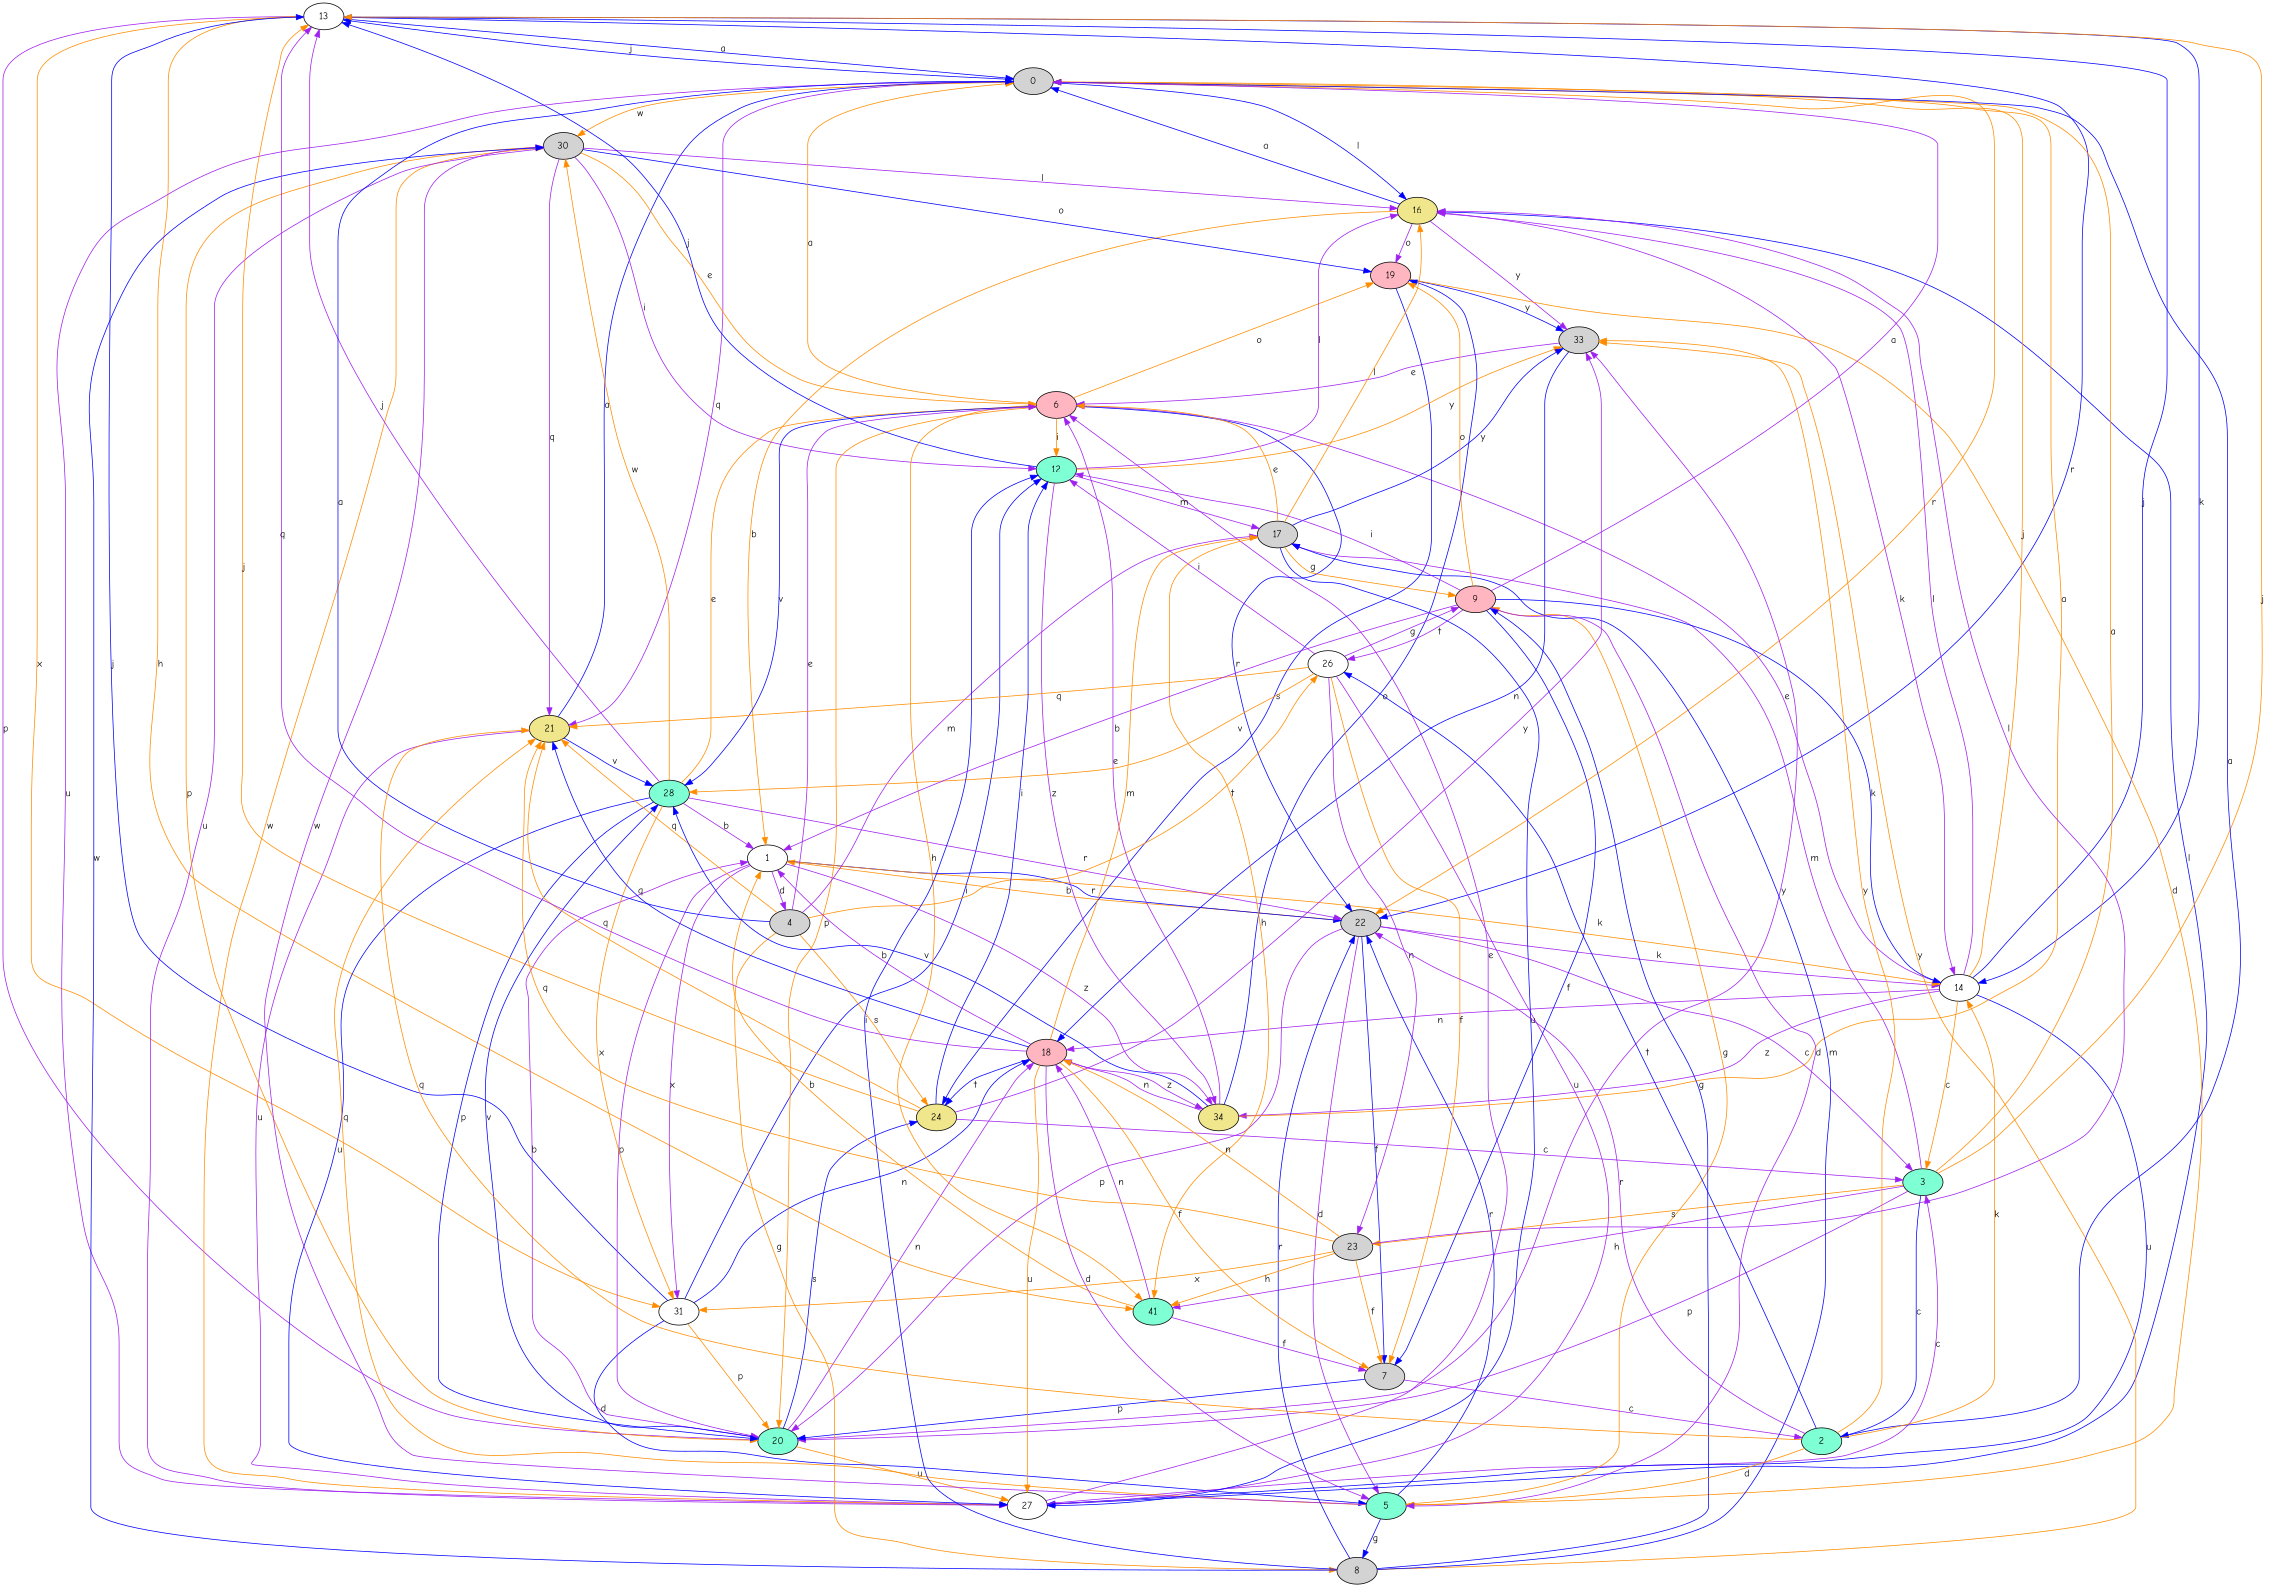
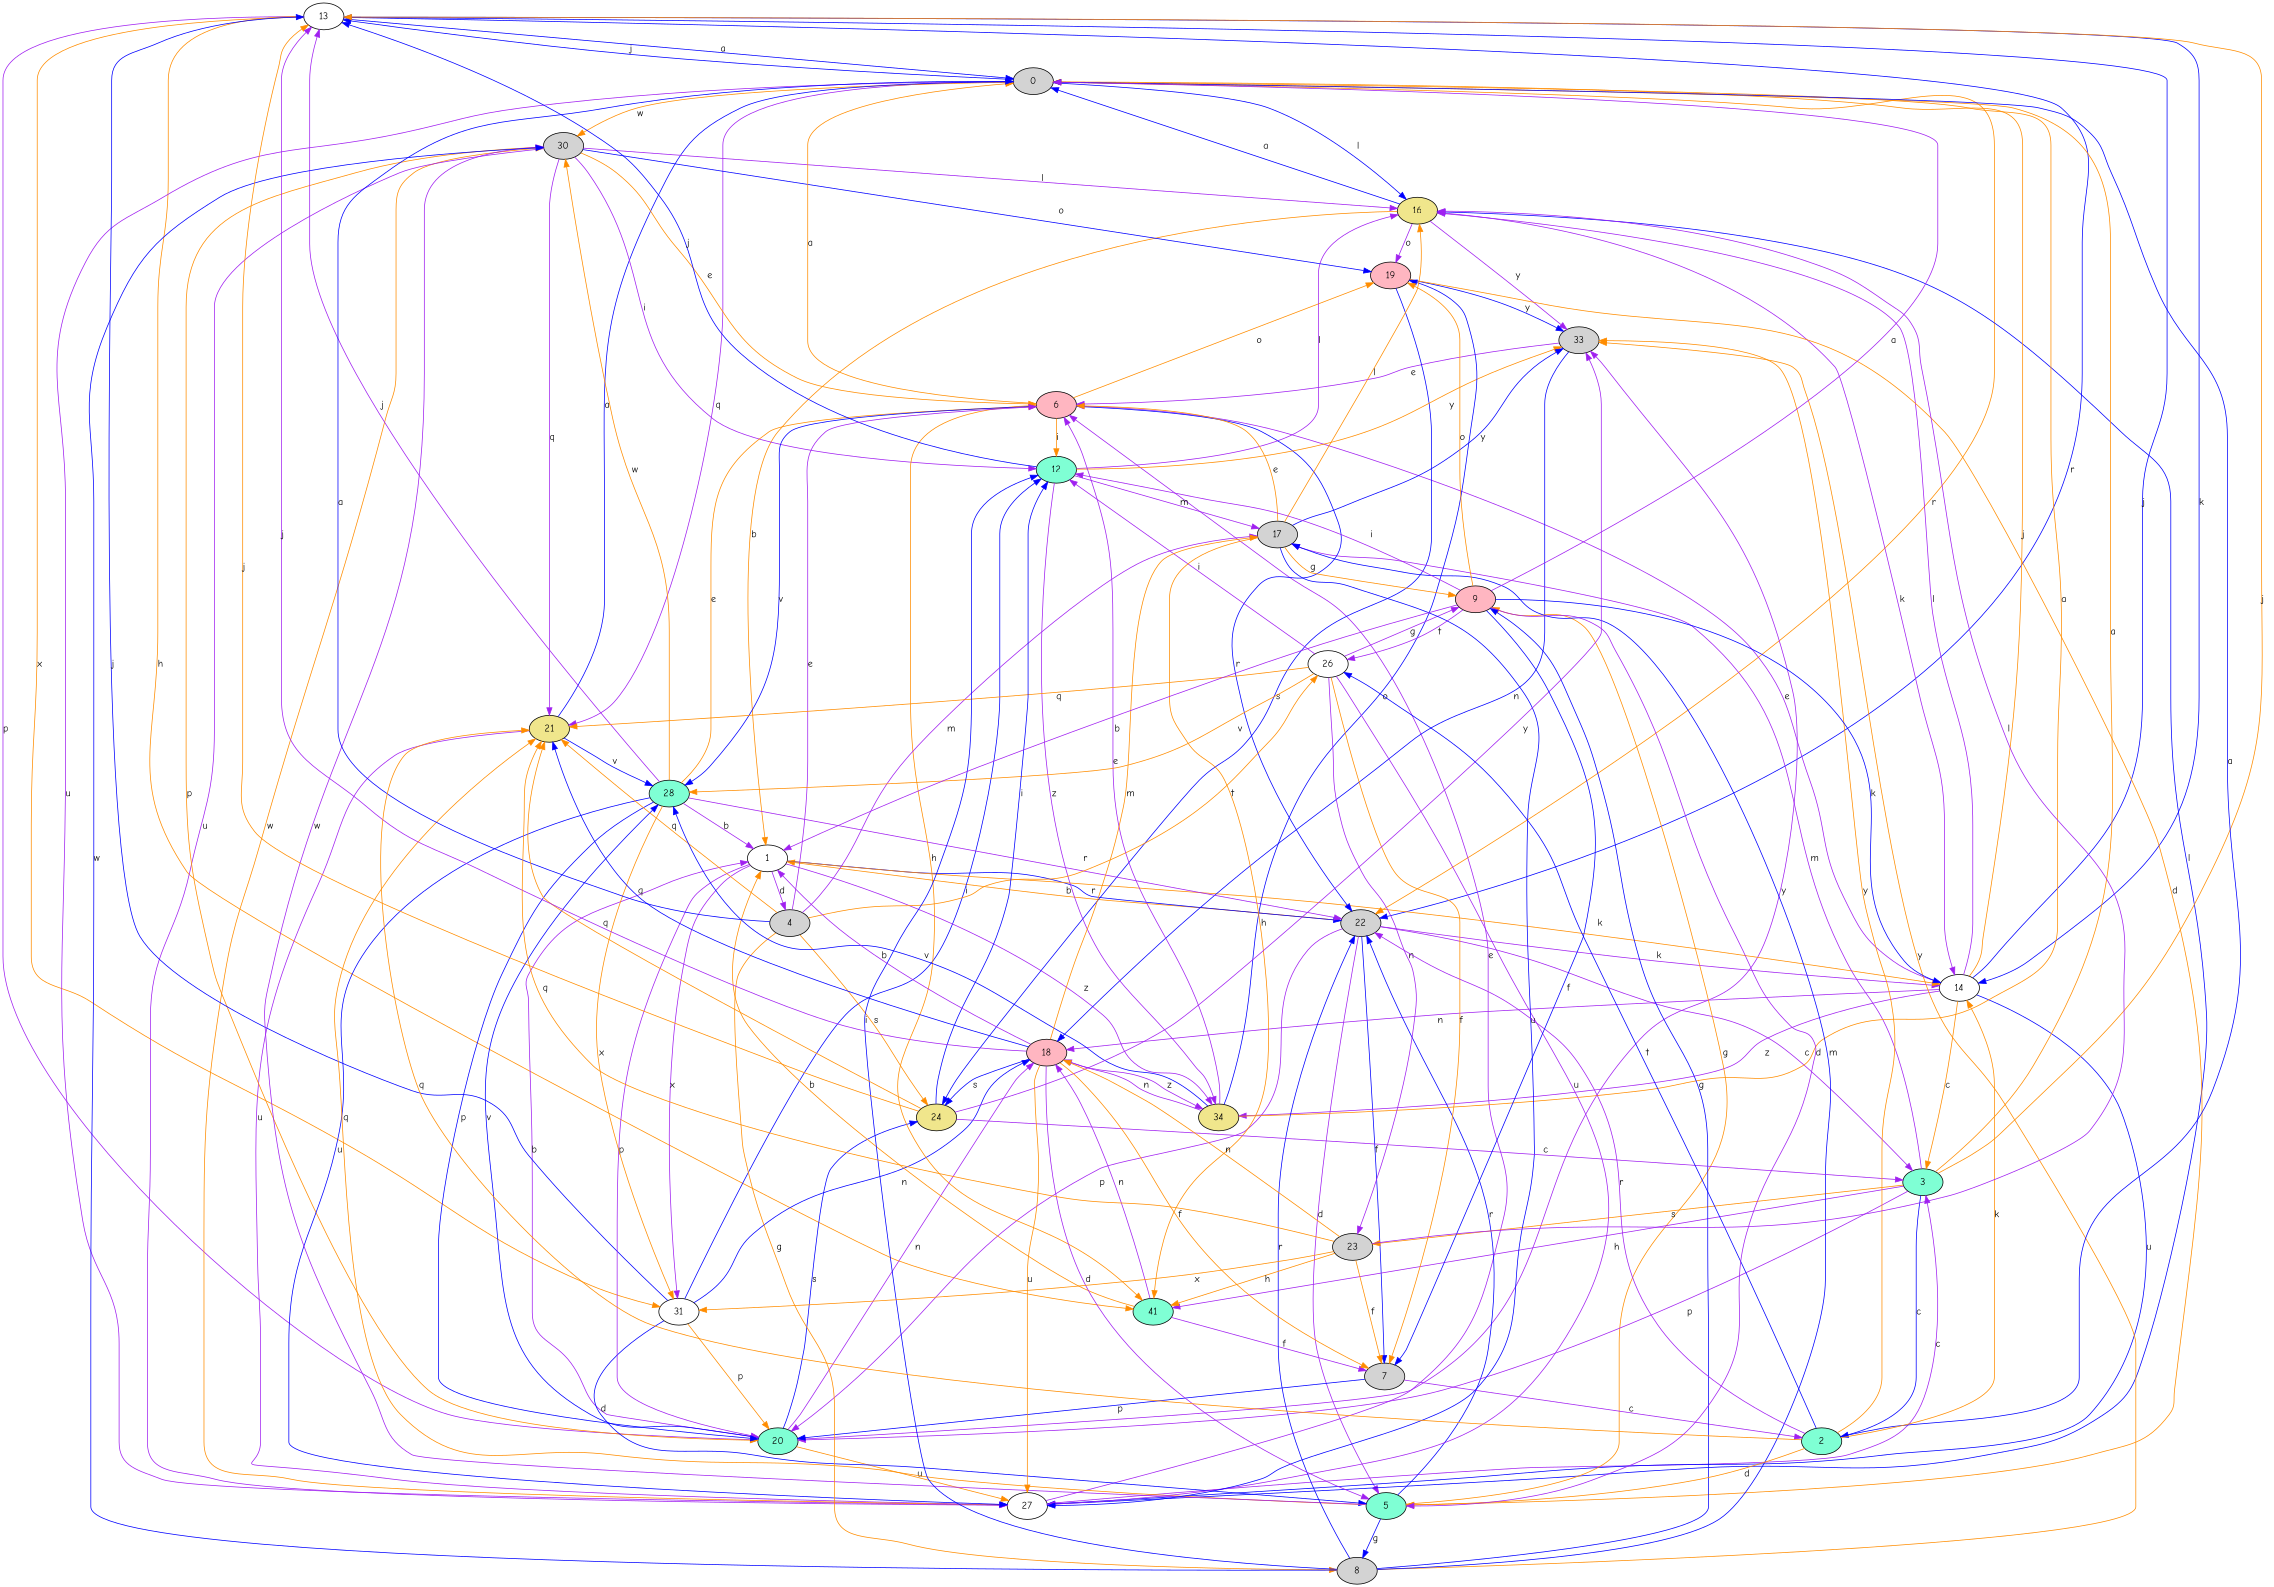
edge "18" -> "13": label "q" -> "j"
edge "6" -> "20": removed, label "p"
edge "18" -> "24": label "t" -> "s"
